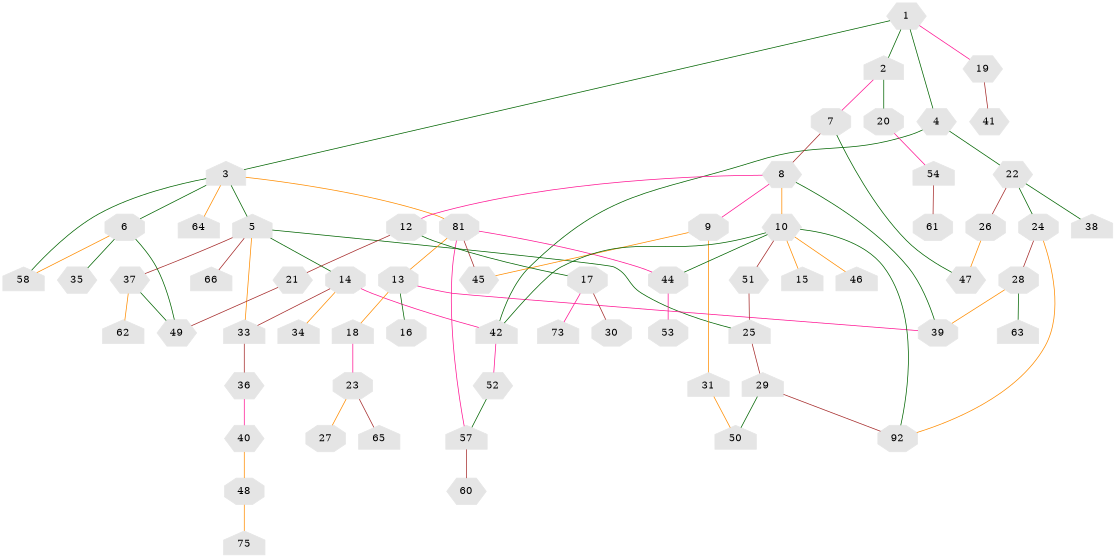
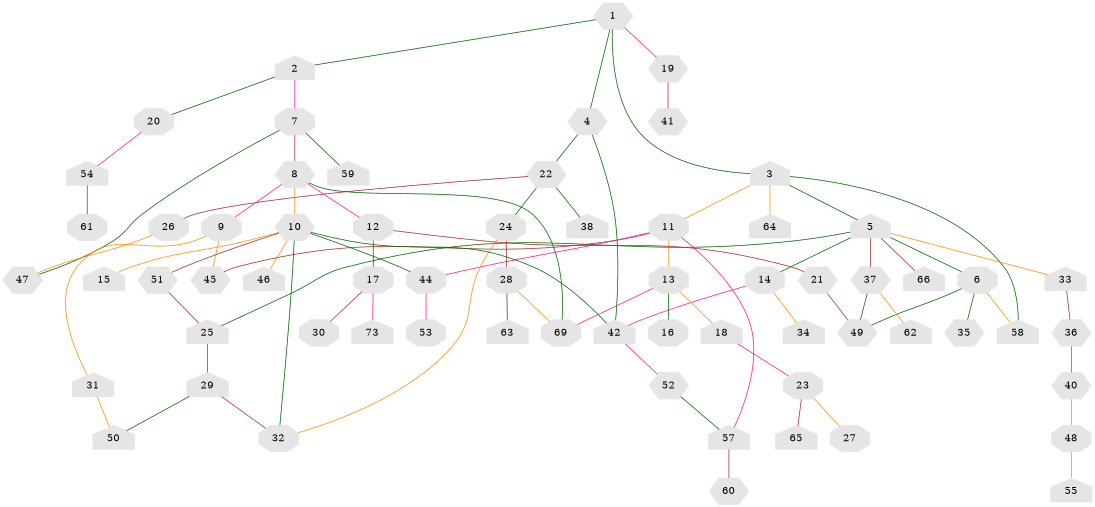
node "59": added
edge "3" -- "6": now "5" -- "6"
node "81": label "81" -> "11"
edge "14" -- "33": removed
node "39": label "39" -> "69"
node "92": label "92" -> "32"
node "75": label "75" -> "55"
